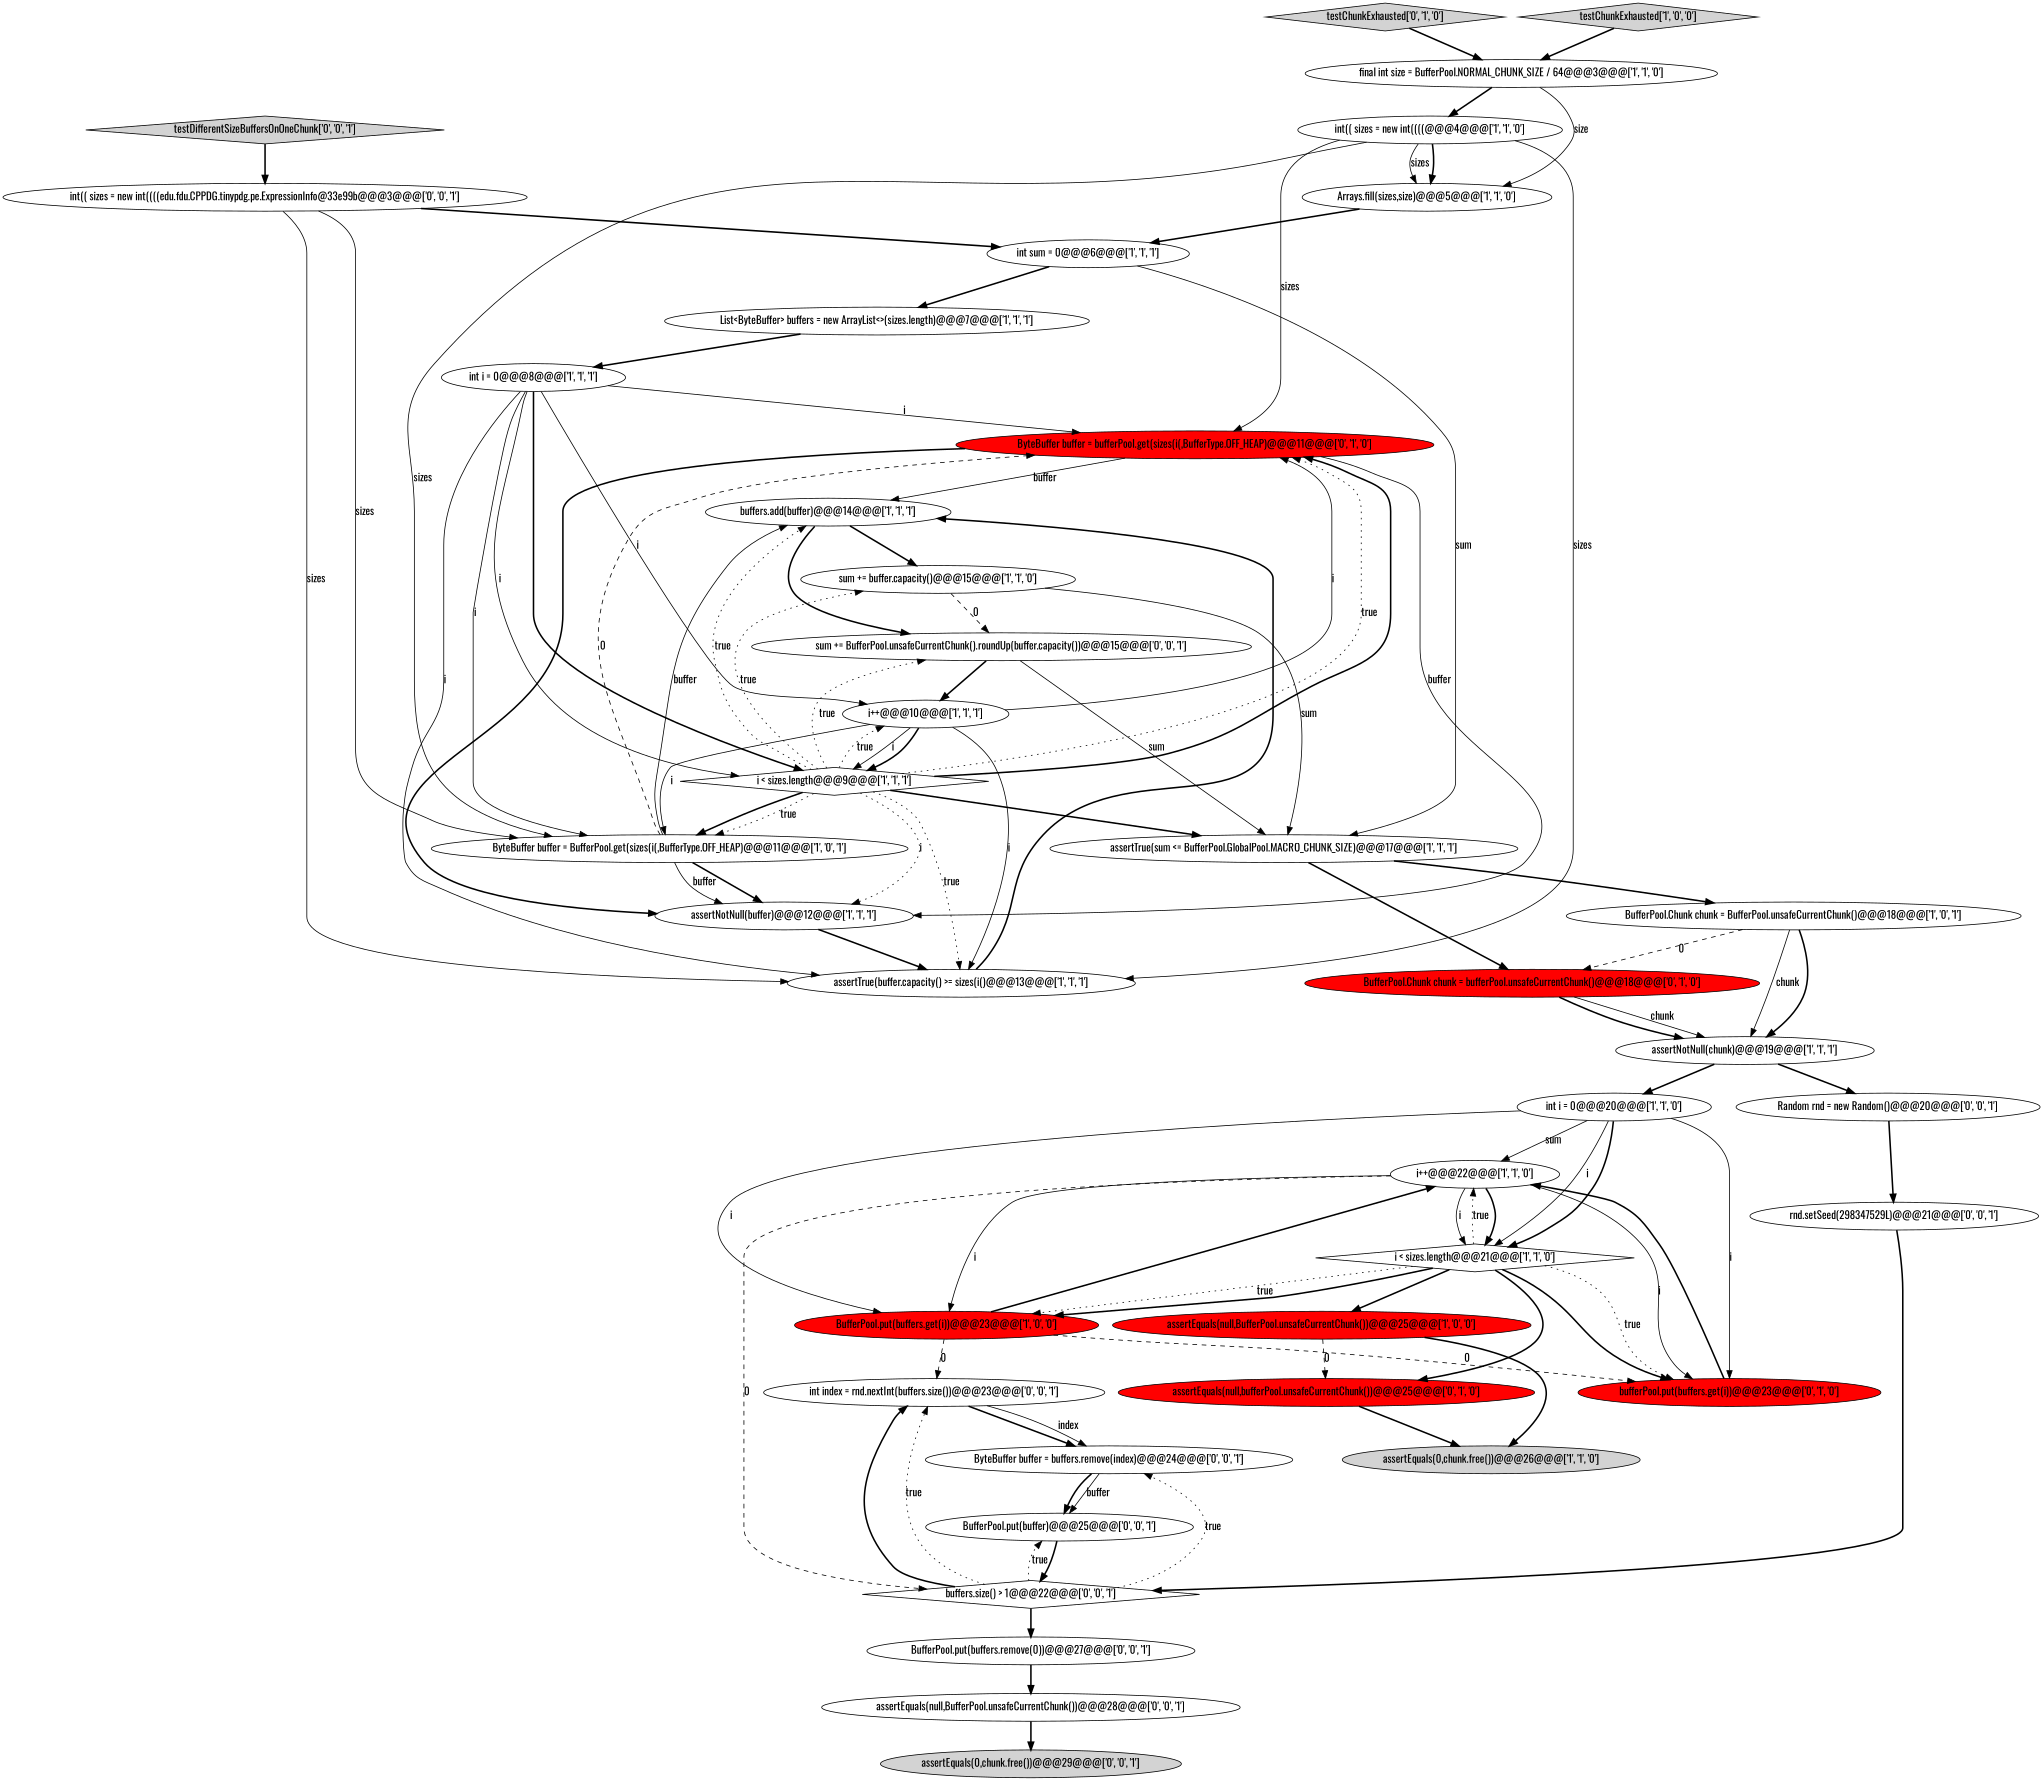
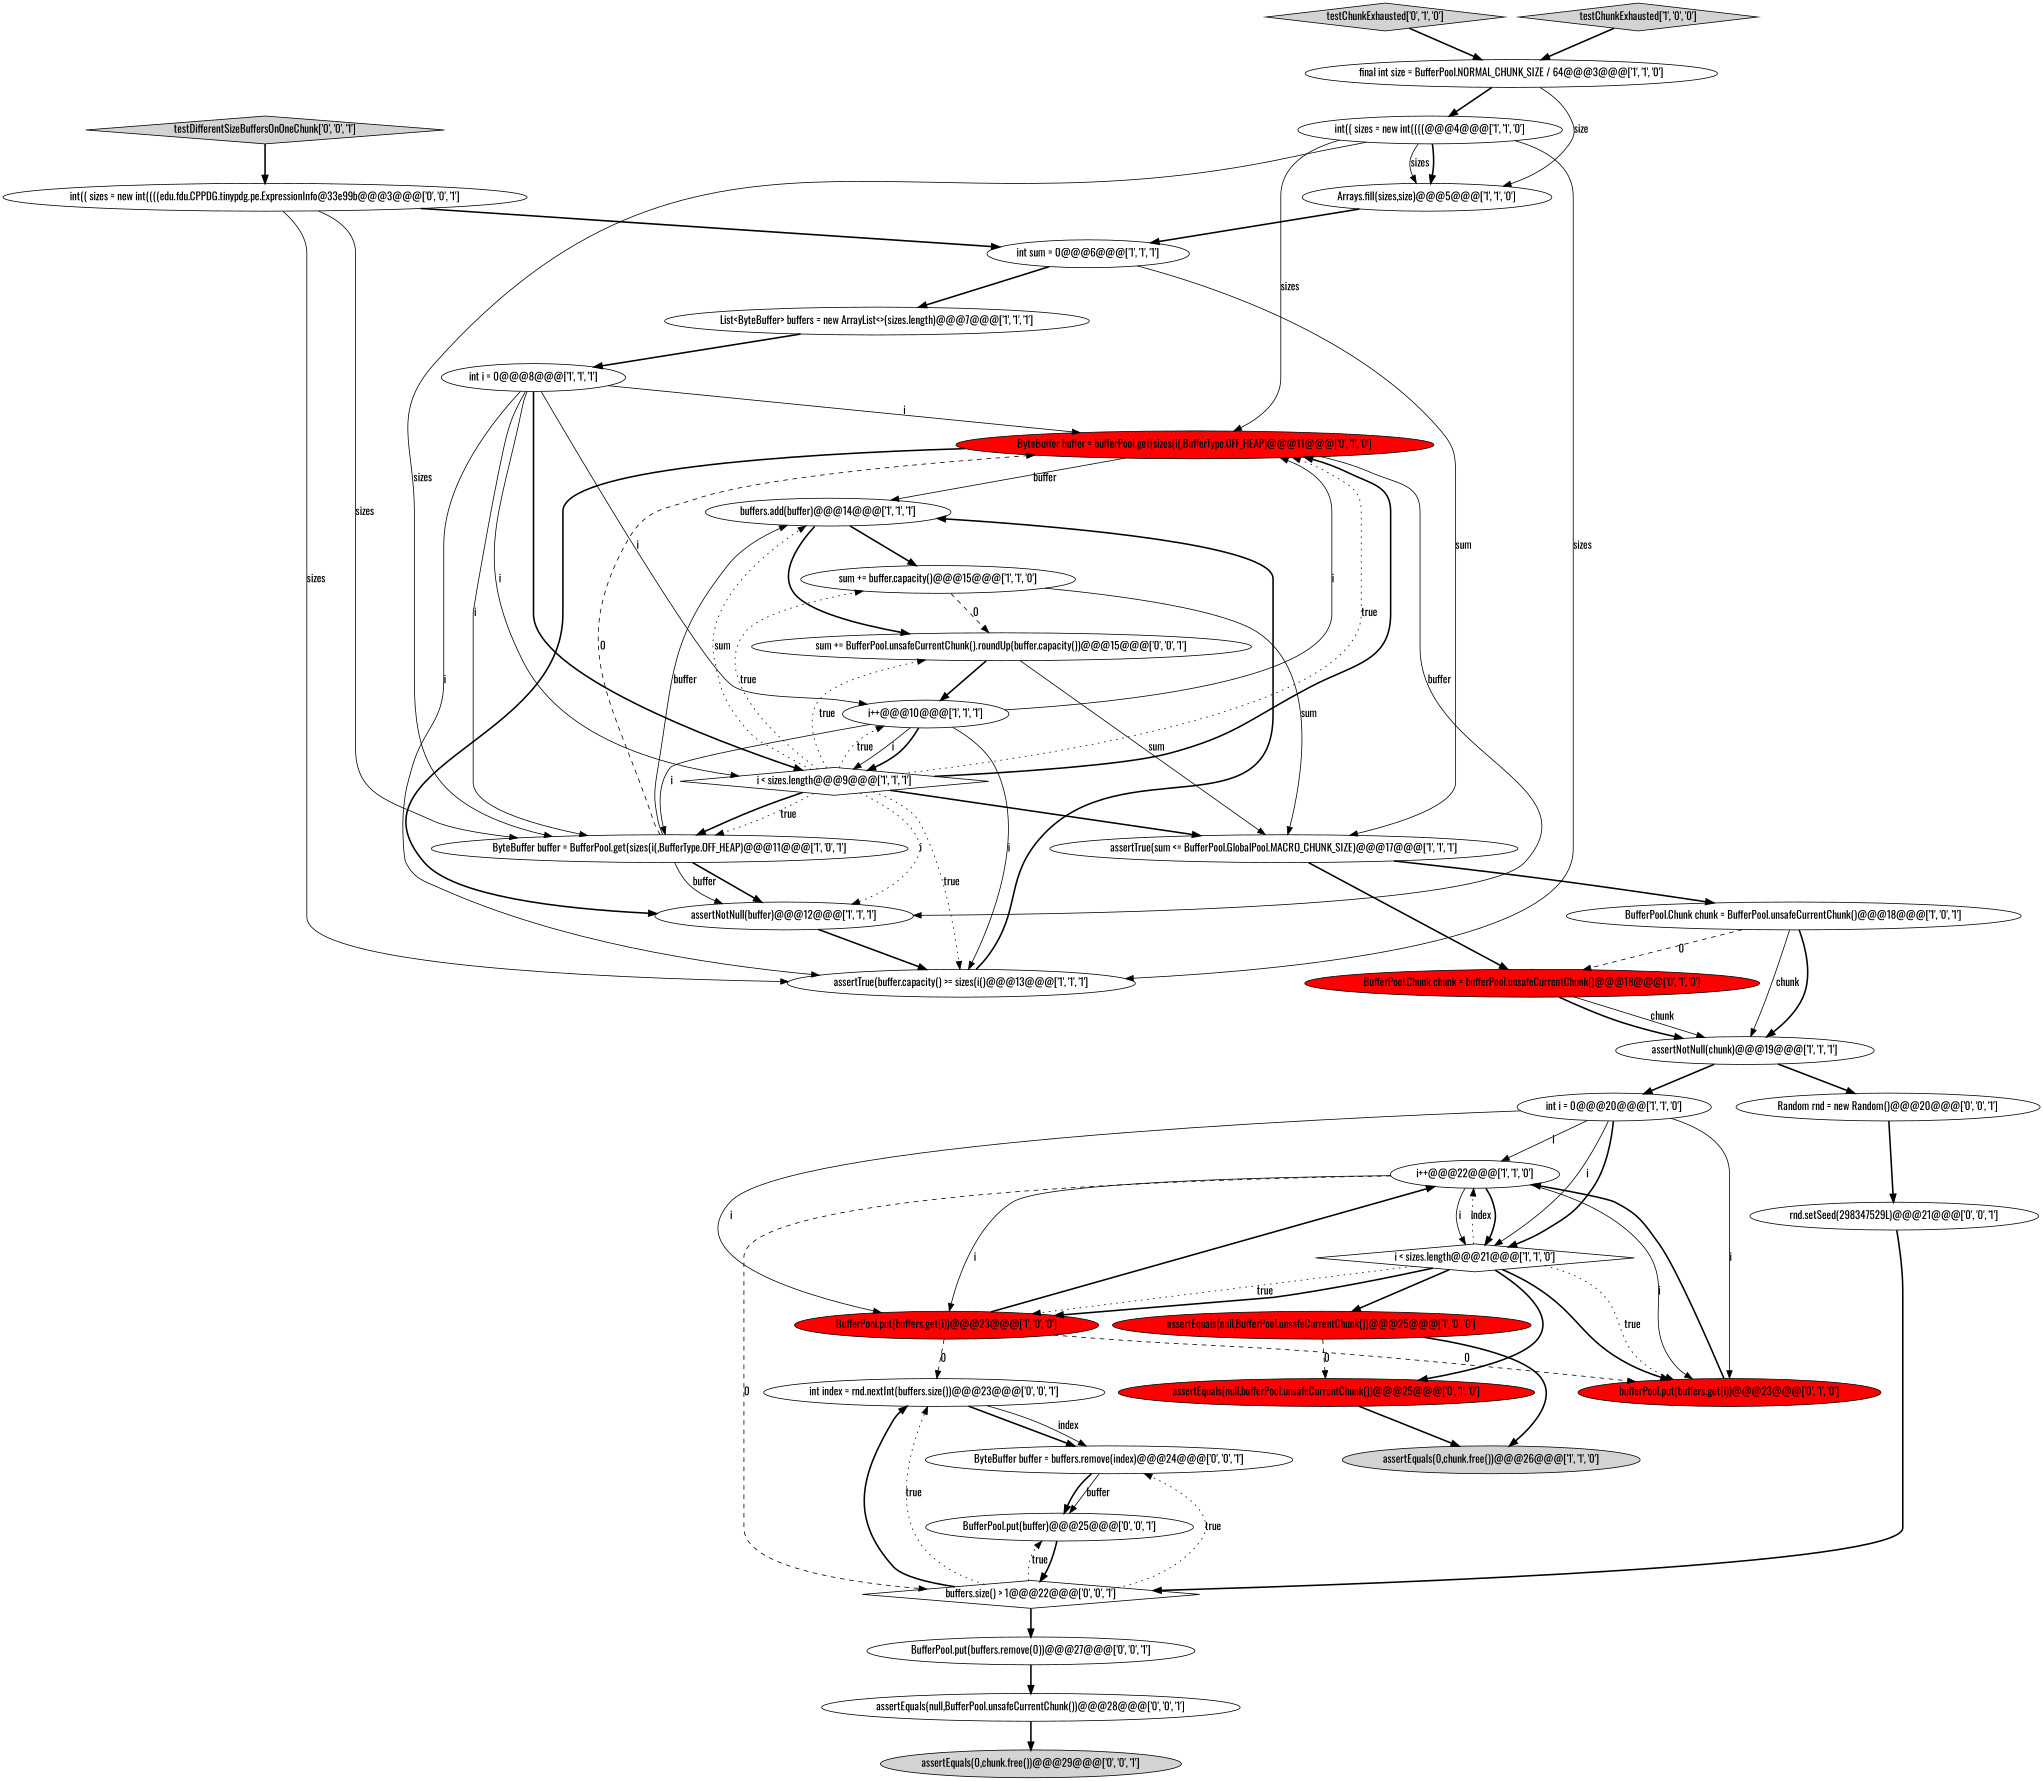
edge "i < sizes.length@@@9@@@['1', '1', '1']" -> "buffers.add(buffer)@@@14@@@['1', '1', '1']": label "true" -> "sum"
edge "int i = 0@@@20@@@['1', '1', '0']" -> "i++@@@22@@@['1', '1', '0']": label "sum" -> "i"
edge "i < sizes.length@@@21@@@['1', '1', '0']" -> "i++@@@22@@@['1', '1', '0']": label "true" -> "index"
